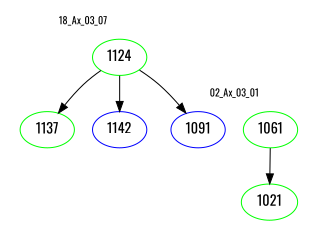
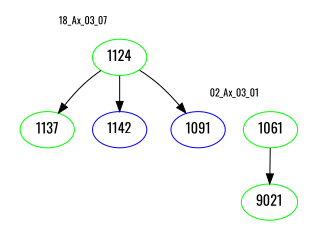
node "1021": label "1021" -> "9021"
